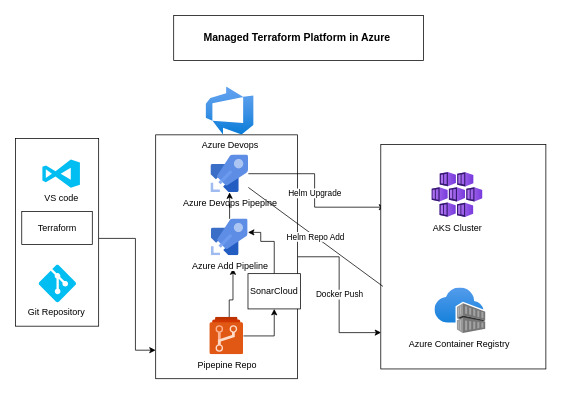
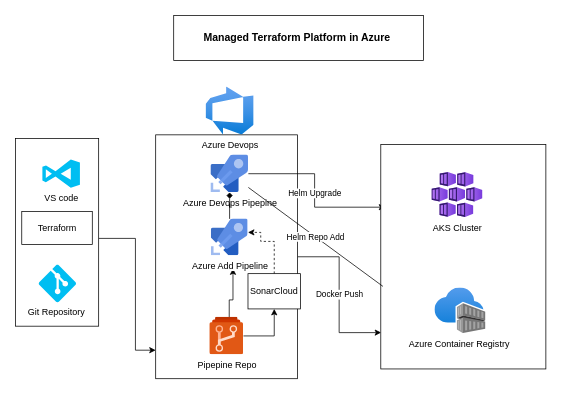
edge "Azure Add Pipeline" -> "Azure Devops Pipepine": arrowhead classic -> diamond
edge "SonarCloud" -> "Azure Add Pipeline": style solid -> dashed
